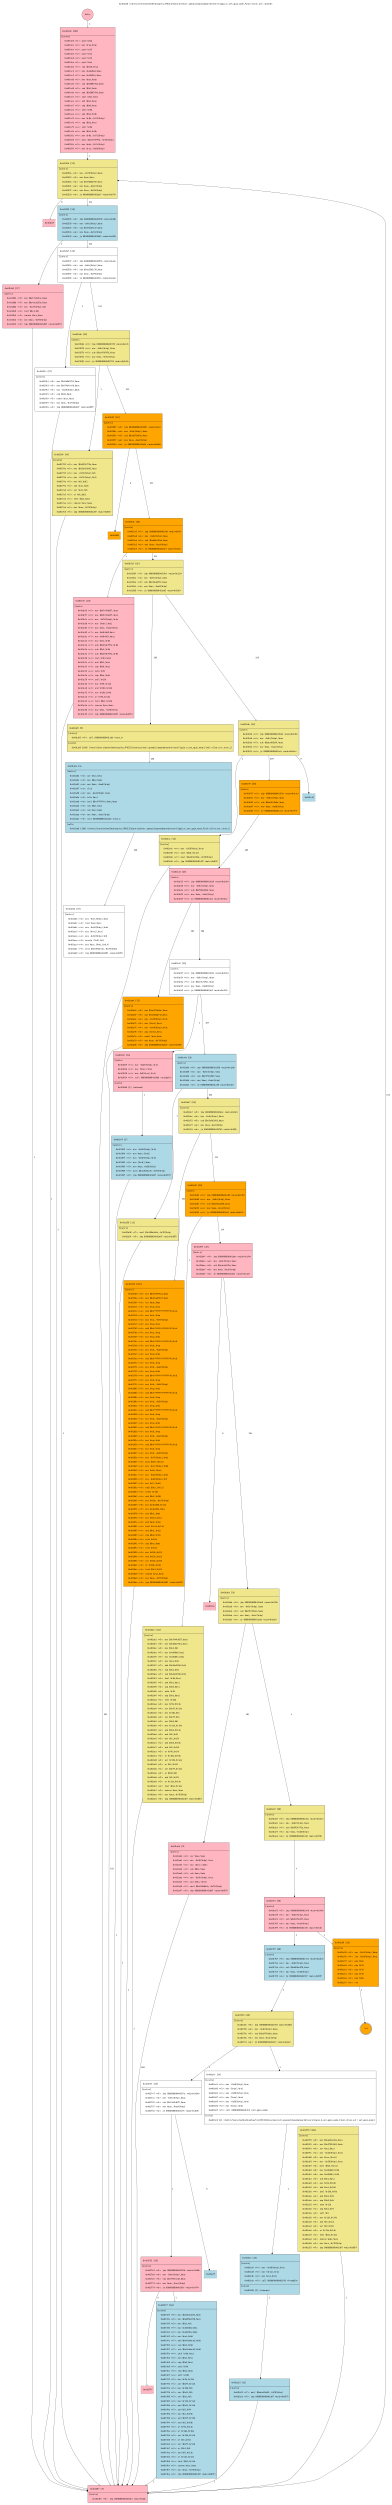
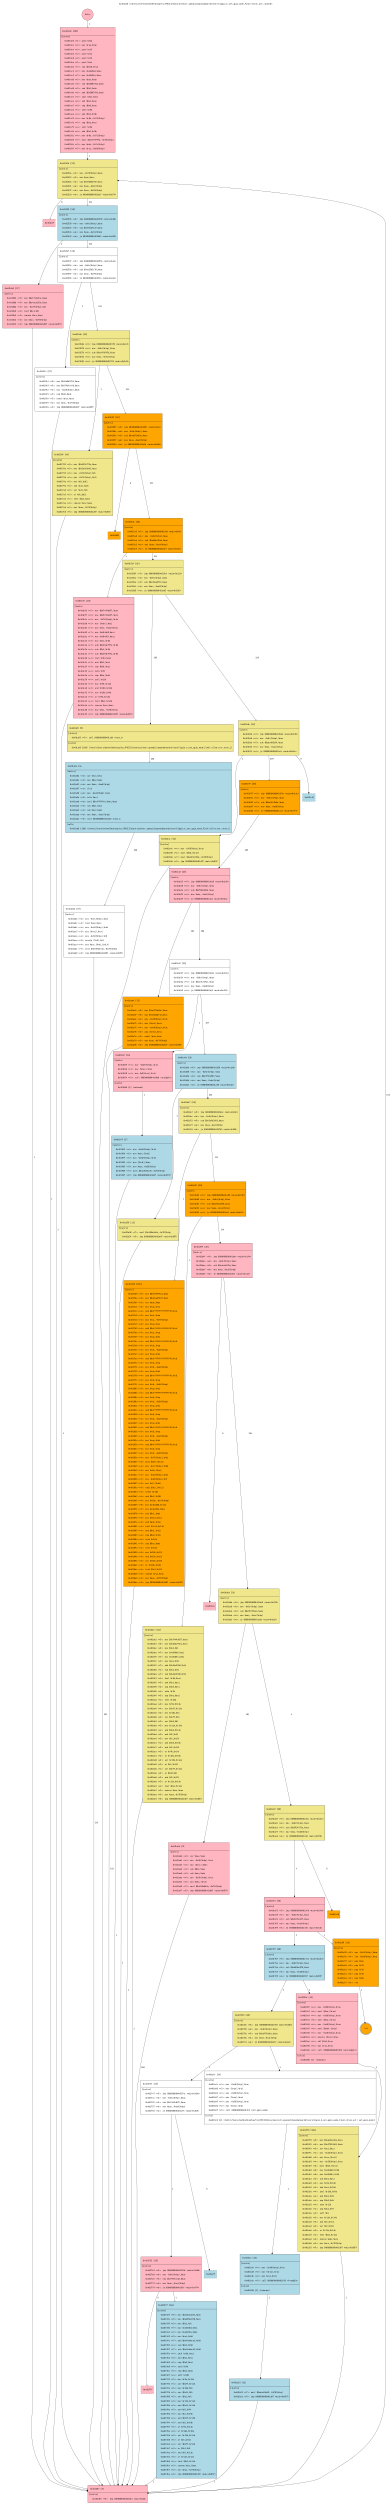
edge "0x401667 [28]" -> "0x4017b5 [254]": label " 101" -> " 1"
edge "0x401ab6 [39]" -> "0x401d07 [5]": added, label "100"
node "0x401c68": added
node "0x4019bf [49]": added
